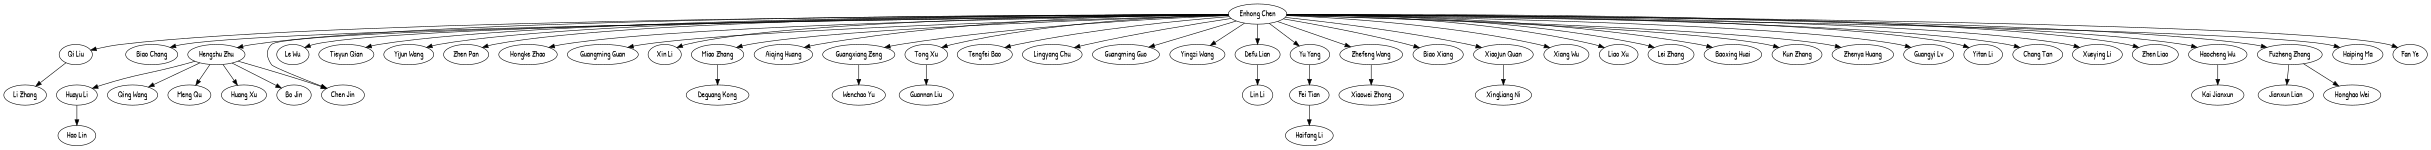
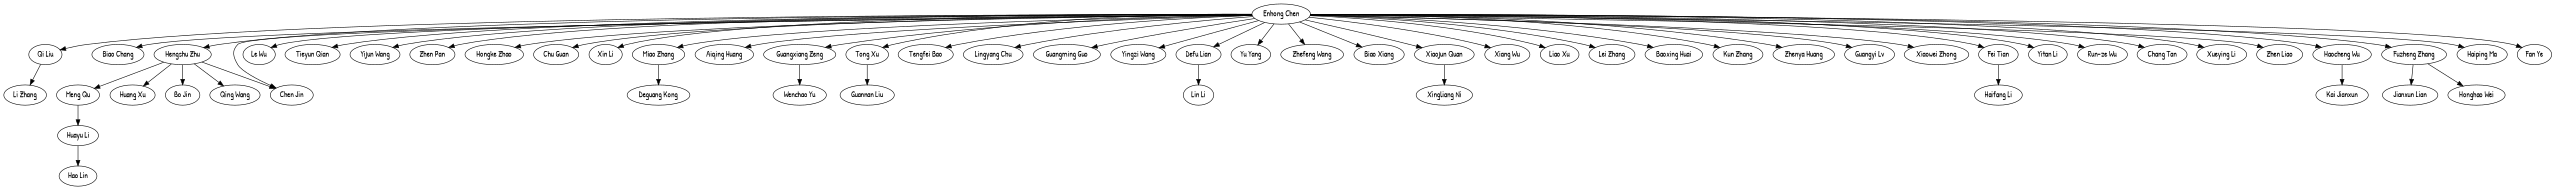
node "Guangming Guan": label "Guangming Guan" -> "Chu Guan"
node "Run-ze Wu": added
edge "Yu Yang" -> "Fei Tian": now "Enhong Chen" -> "Fei Tian"
edge "Zhefeng Wang" -> "Xiaowei Zhong": now "Enhong Chen" -> "Xiaowei Zhong"
edge "Hengshu Zhu" -> "Huayu Li": now "Meng Qu" -> "Huayu Li"
